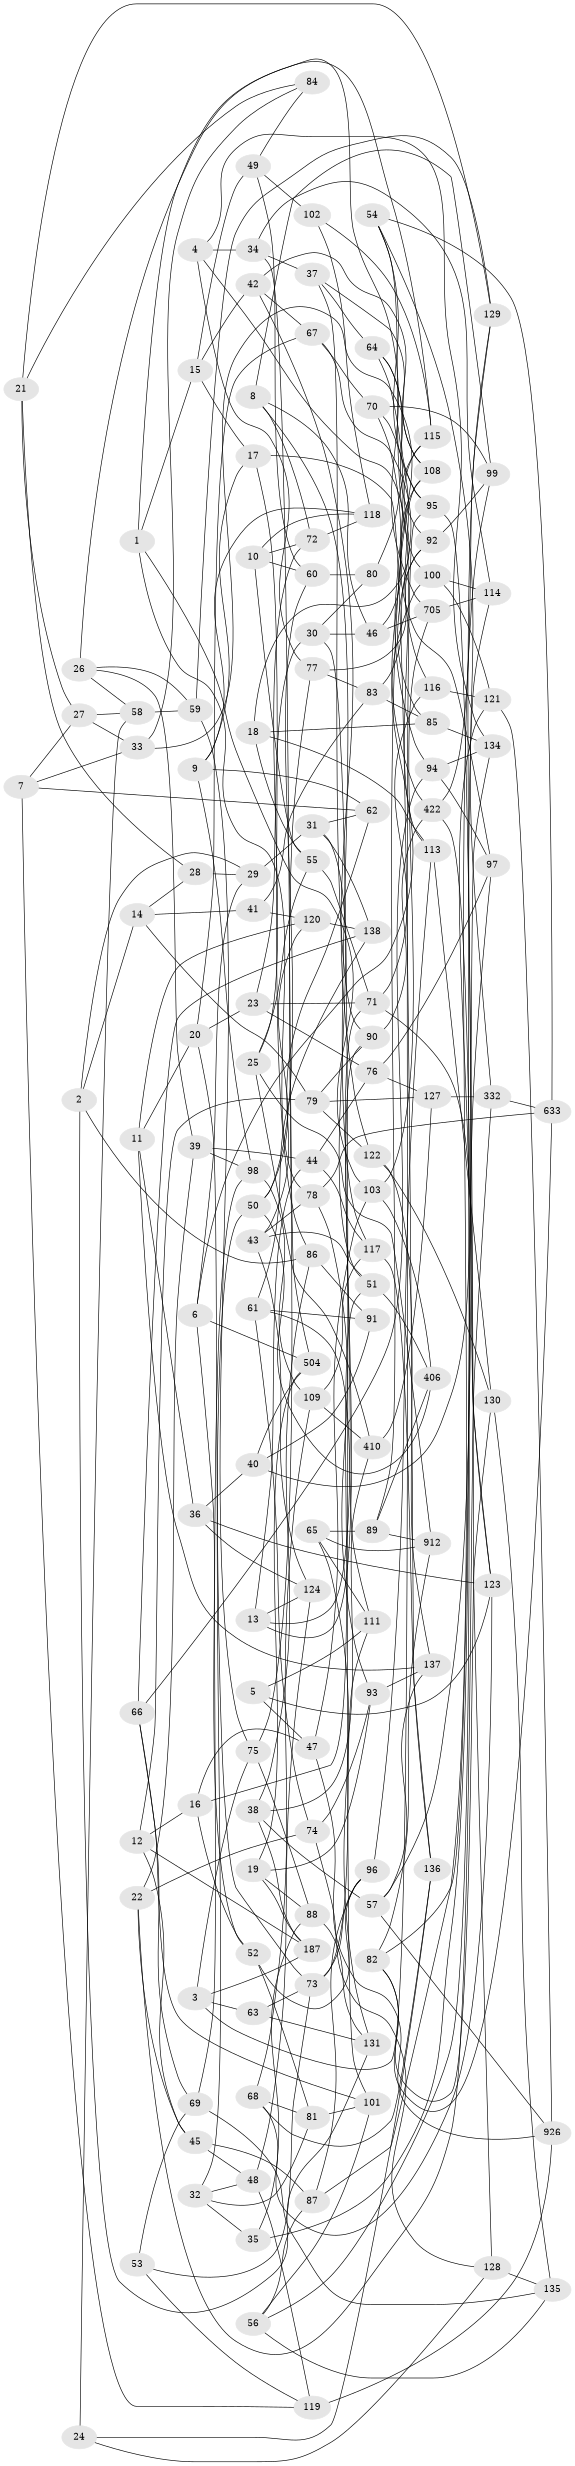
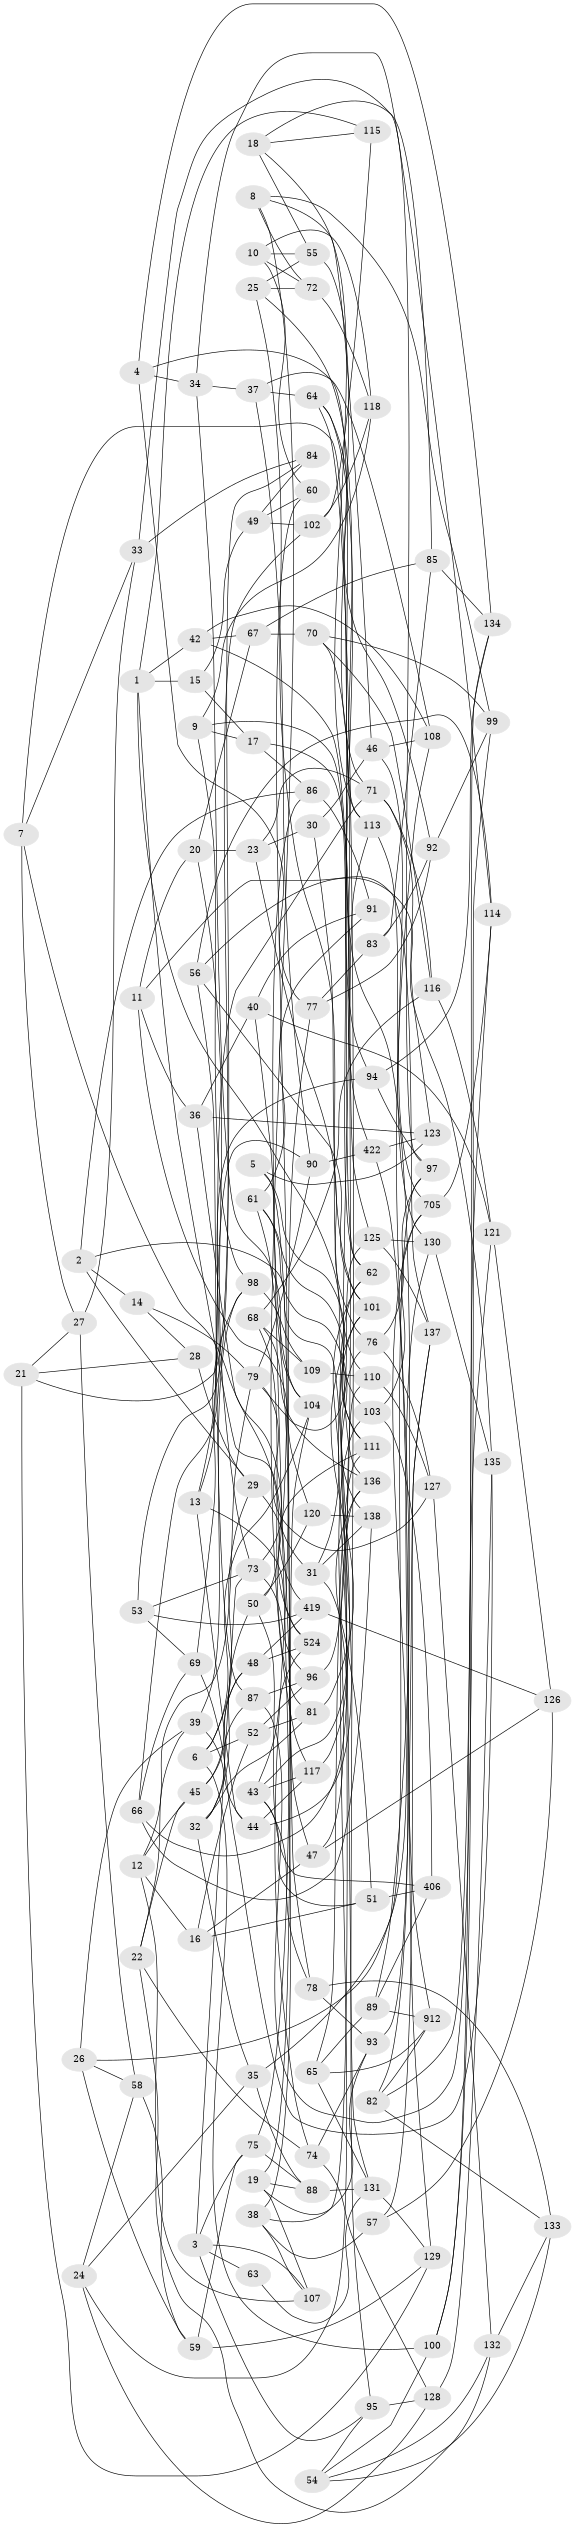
edge "42" -- "15": now "42" -- "1"
node "80": removed
node "41": removed
edge "102" -- "53": added
node "332": label "332" -> "132"
node "633": label "633" -> "133"
edge "129" -- "57": now "129" -- "131"
node "122": label "122" -> "125"
edge "117" -- "109": now "117" -- "43"
node "504": label "504" -> "104"
node "410": label "410" -> "110"
node "124": label "124" -> "524"
node "187": label "187" -> "107"
edge "73" -- "63": now "73" -- "3"
edge "123" -- "68": now "116" -- "68"
node "926": label "926" -> "126"
edge "35" -- "24": added
node "119": label "119" -> "419"
